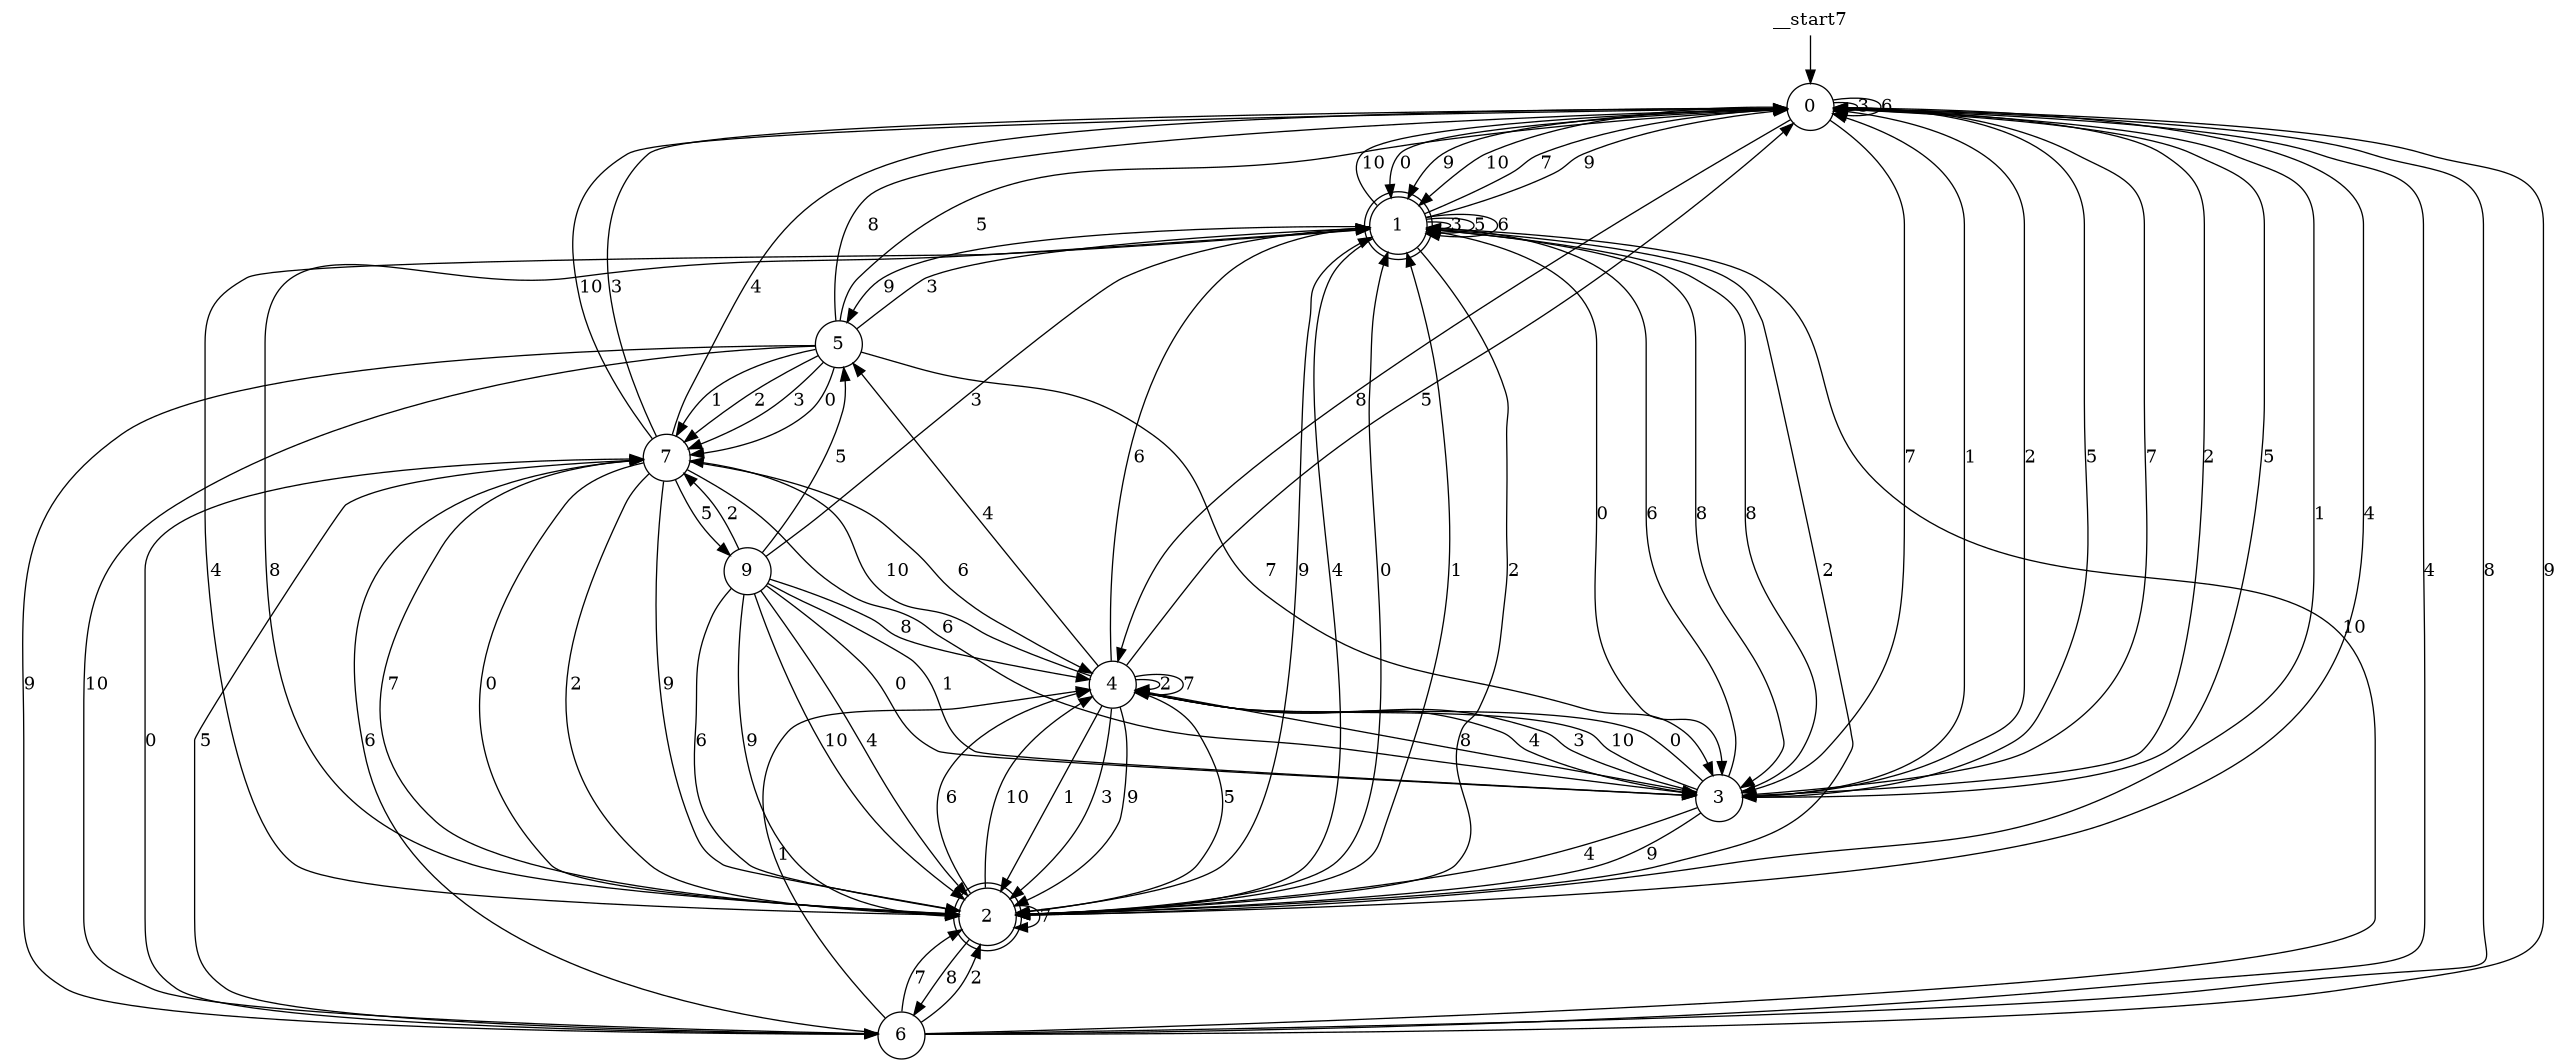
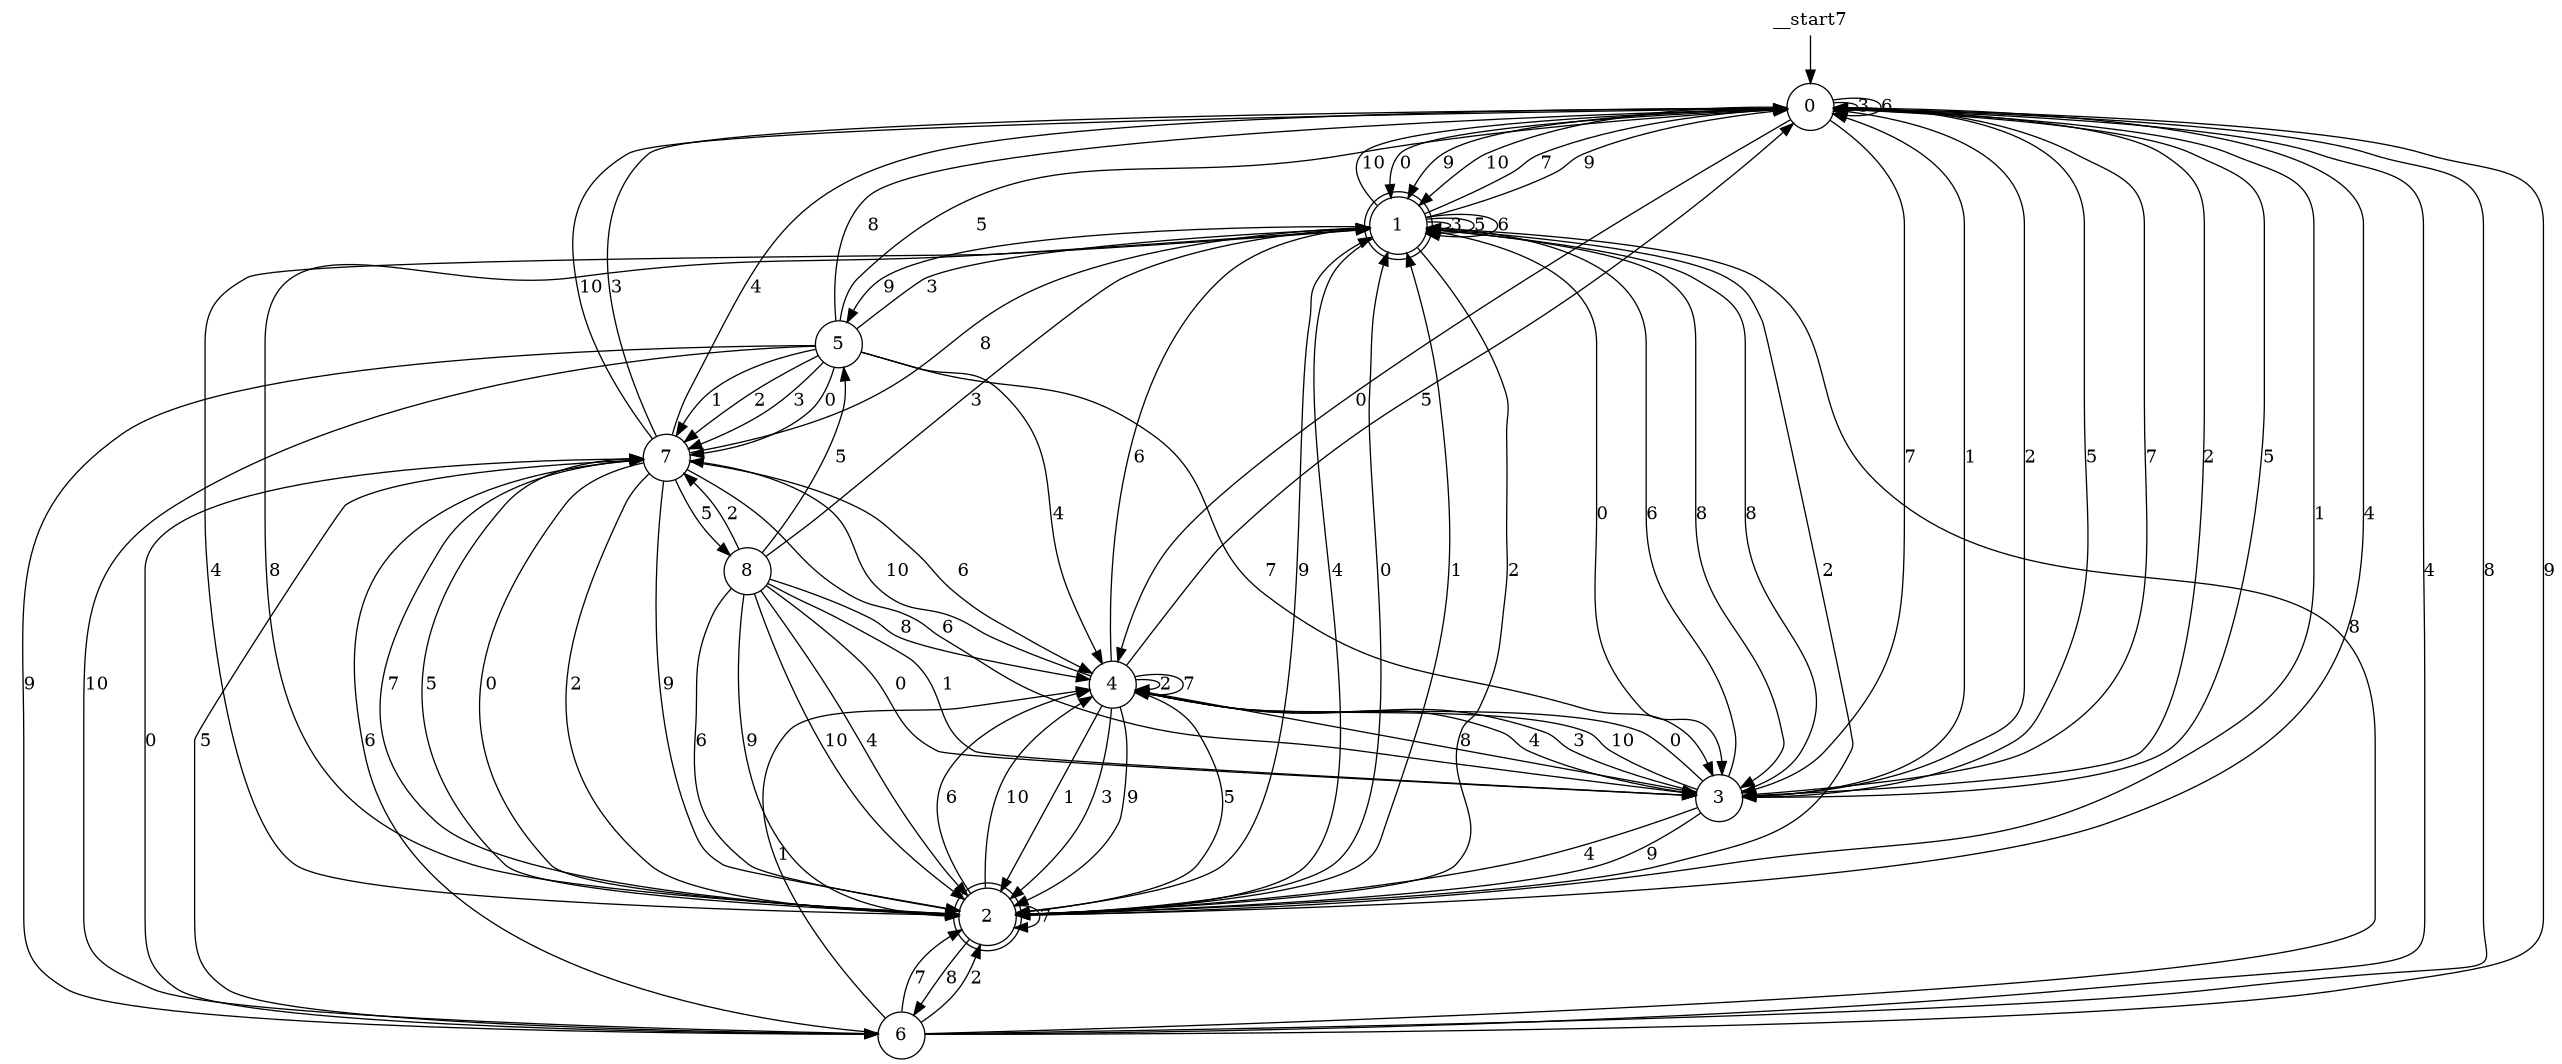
edge "7" -> "1": added, label "8"
edge "0" -> "4": label "8" -> "0"
edge "4" -> "5": reversed
node "9": label "9" -> "8"
edge "6" -> "1": label "10" -> "8"
edge "2" -> "7": added, label "5"
